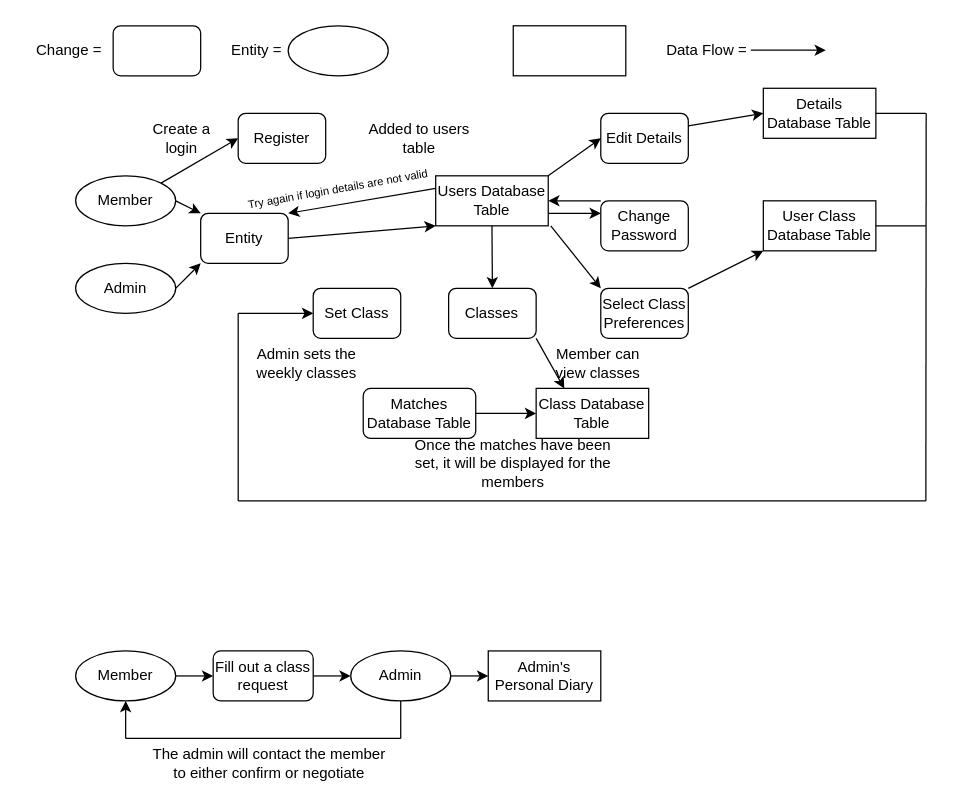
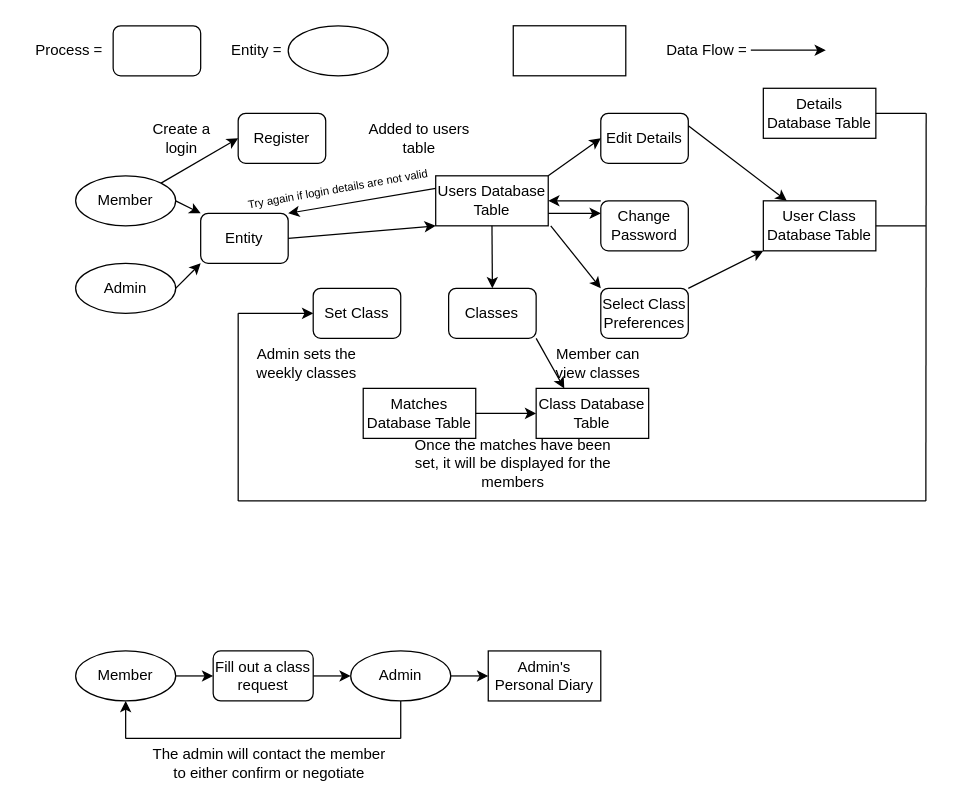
node "Change =": label "Change =" -> "Process ="
edge "Edit Details" -> "Details Database Table": now "Edit Details" -> "User Class Database Table"
node "Matches Database Table": shape rounded rectangle -> rectangle
